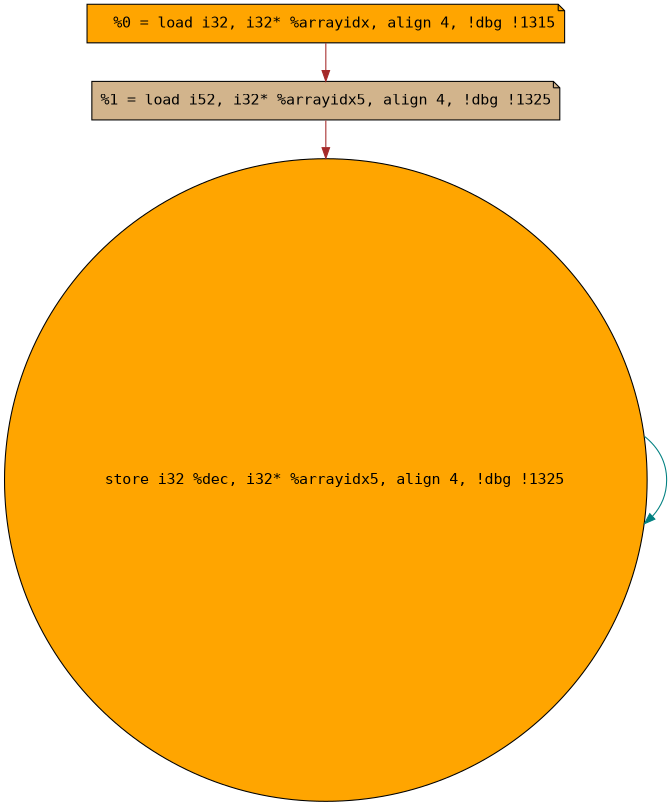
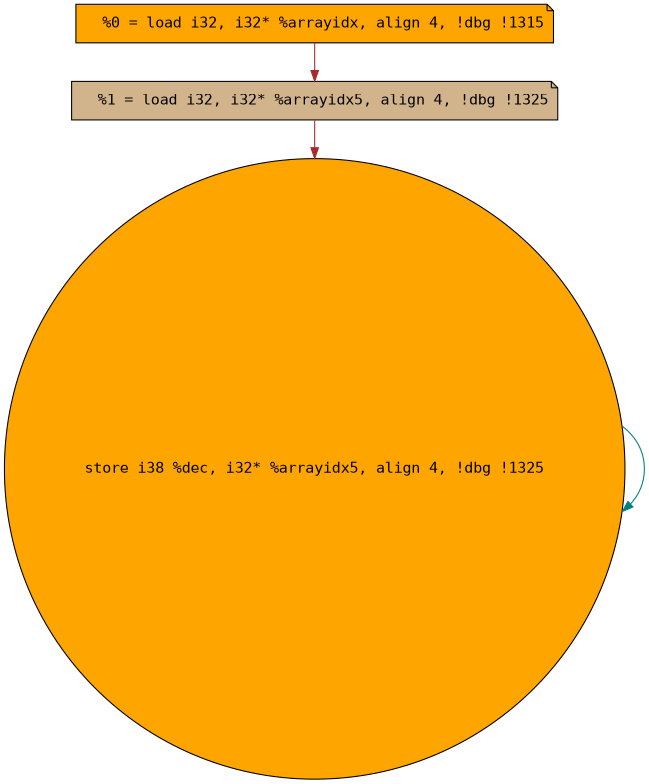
node "%1 = load i52, i32* %arrayidx5, align 4, !dbg !1325": label "%1 = load i52, i32* %arrayidx5, align 4, !dbg !1325" -> "%1 = load i32, i32* %arrayidx5, align 4, !dbg !1325"
node "store i32 %dec, i32* %arrayidx5, align 4, !dbg !1325": label "store i32 %dec, i32* %arrayidx5, align 4, !dbg !1325" -> "store i38 %dec, i32* %arrayidx5, align 4, !dbg !1325"
